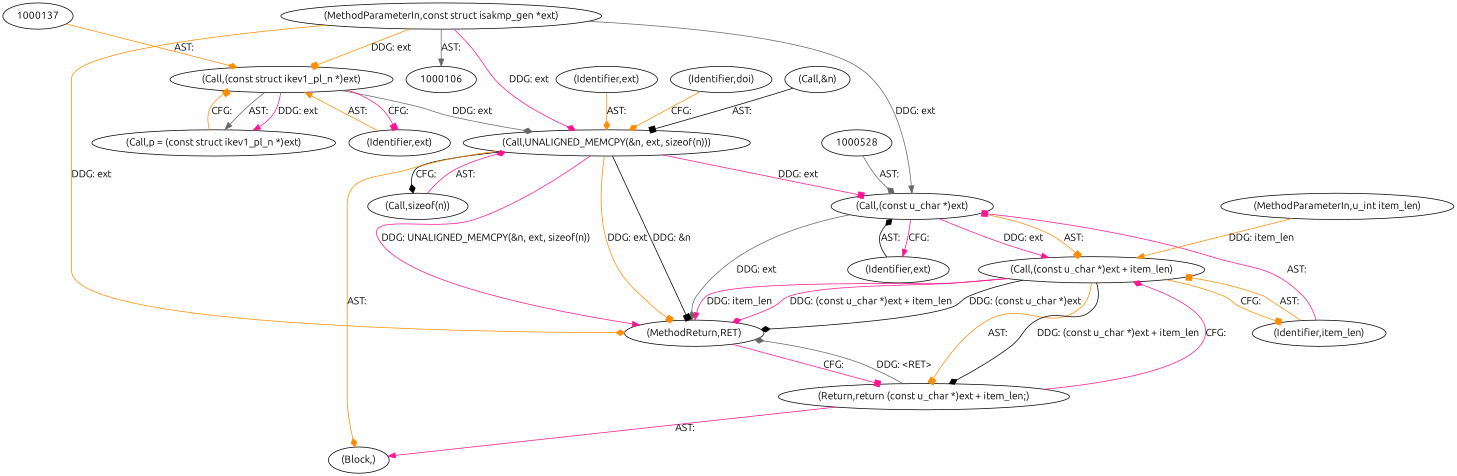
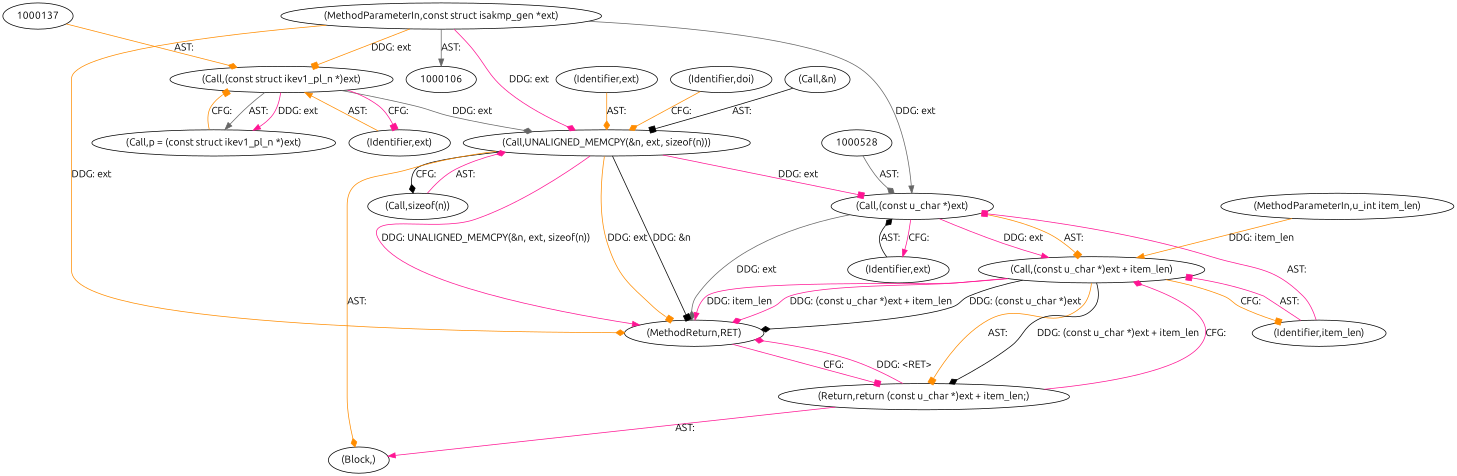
edge "(Identifier,item_len)" -> "(Call,(const u_char *)ext + item_len)": color darkorange -> deeppink
edge "(Return,return (const u_char *)ext + item_len;)" -> "(MethodReturn,RET)": color gray40 -> deeppink
